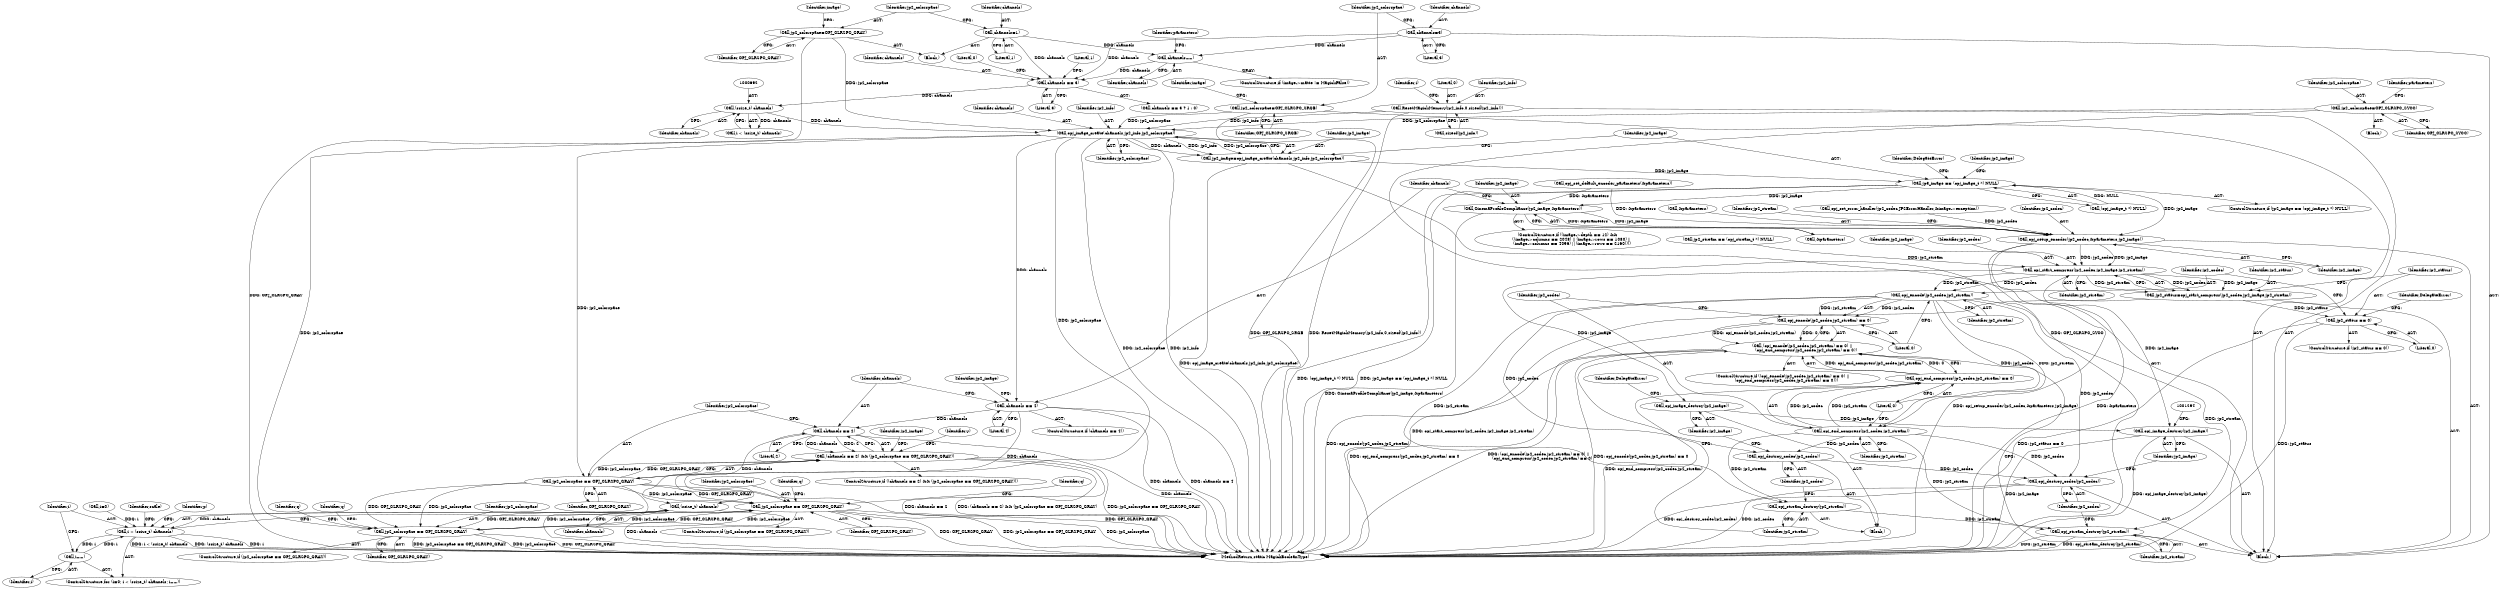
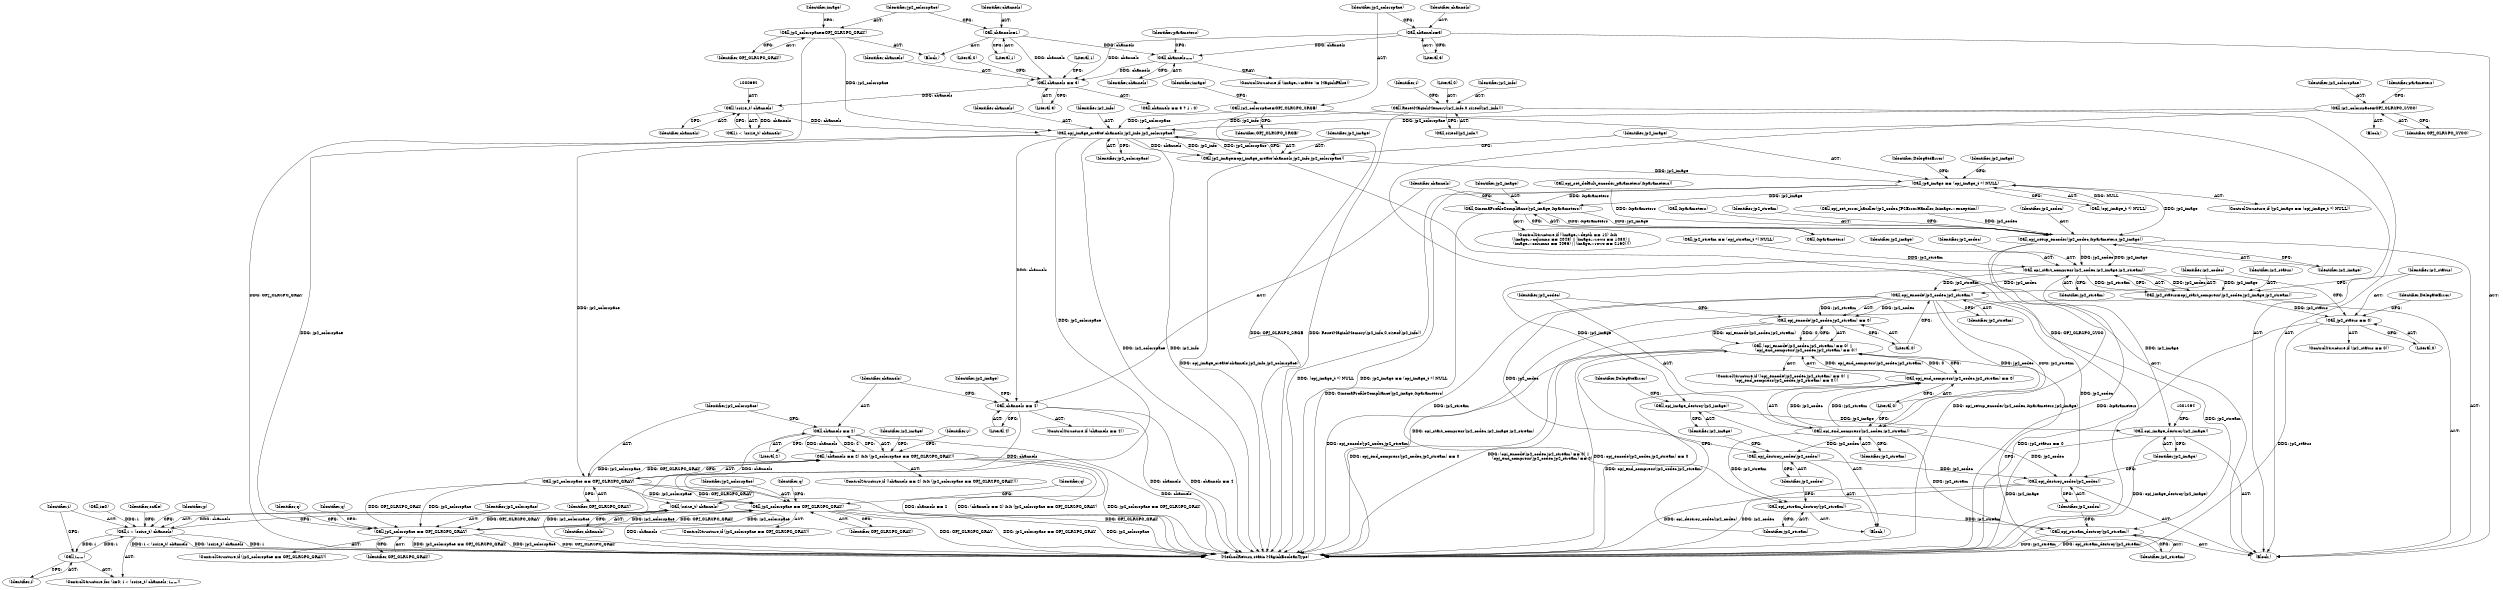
edge "(Identifier,OPJ_CLRSPC_SRGB)" -> "(Call,jp2_colorspace=OPJ_CLRSPC_SRGB)": removed, label "AST:"
edge "(Call,channels == 4)" -> "(Call,channels == 2)": removed, label "DDG: channels"
